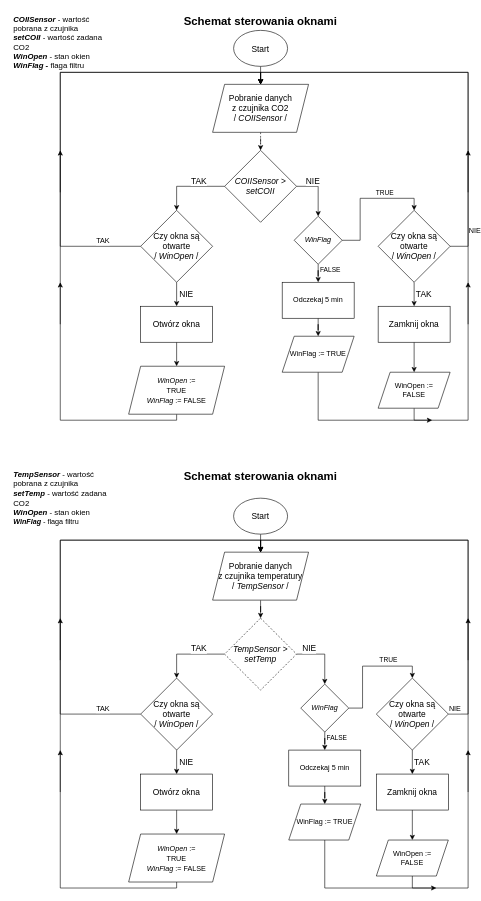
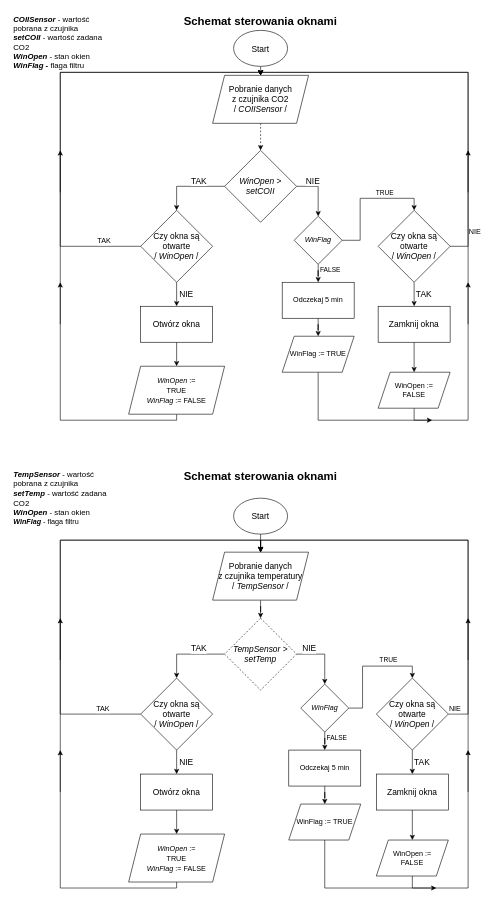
node "Pobranie danych z czujnika CO2 / COIISensor /": moved (261, 108) -> (261, 99)
node "COIISensor > setCOII": label "COIISensor > setCOII" -> "WinOpen > setCOII"
